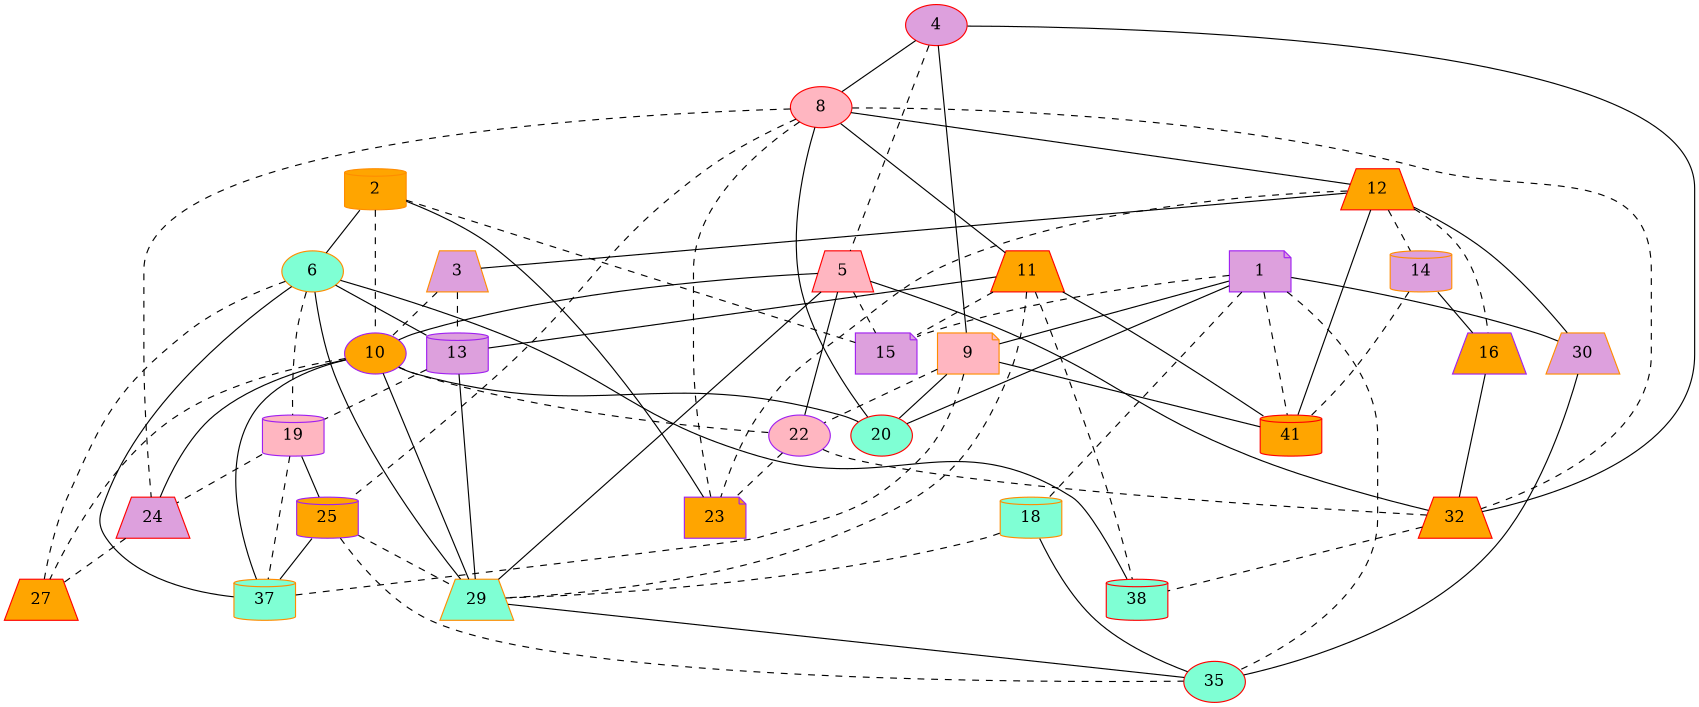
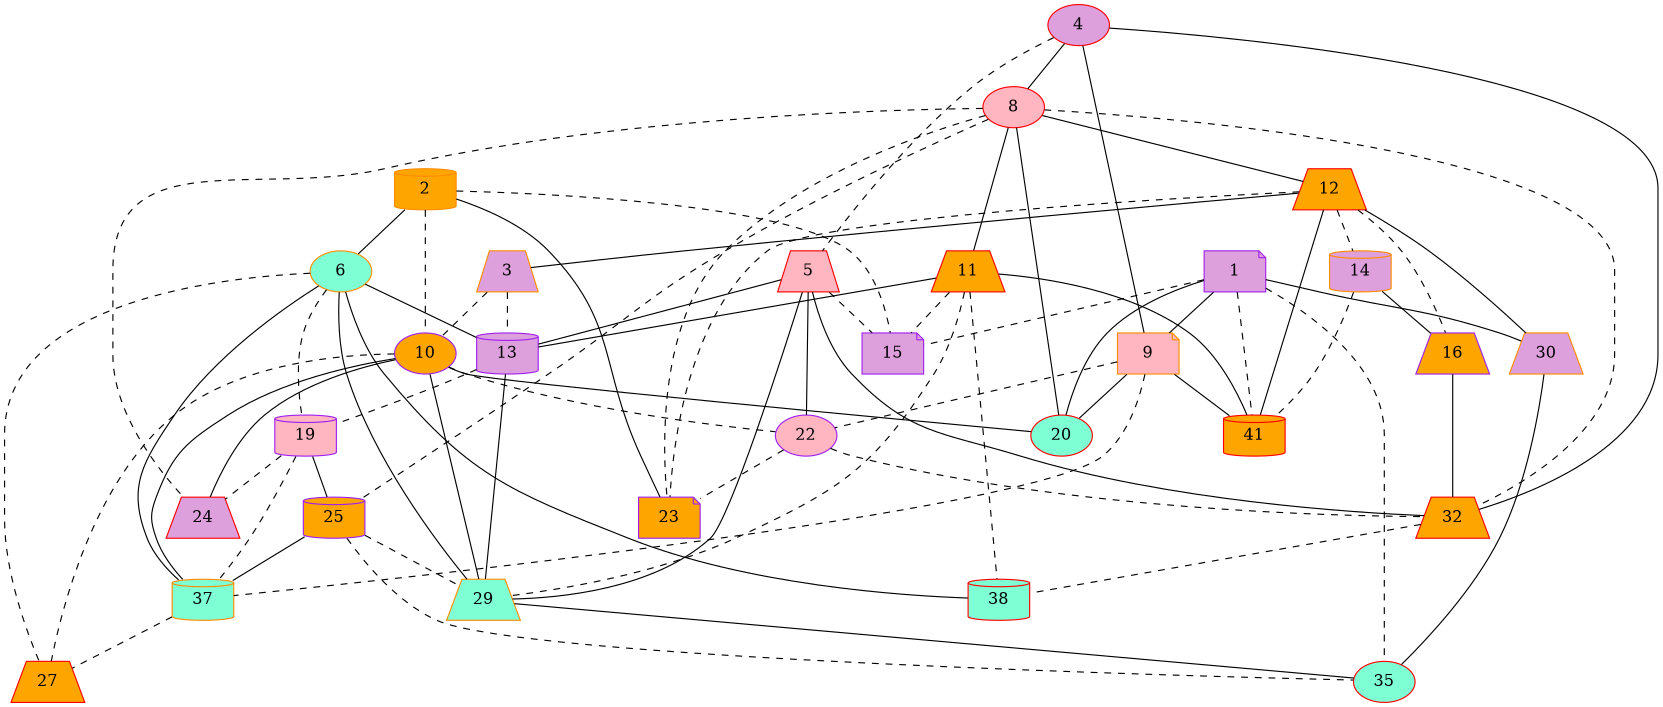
edge "5" -- "10": now "5" -- "13"
node "18": removed
edge "24" -- "27": now "37" -- "27"
